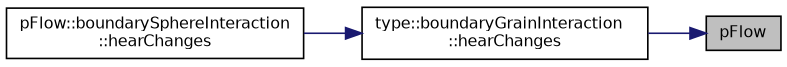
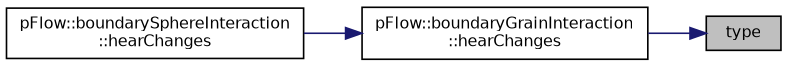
node "type::boundaryGrainInteraction ::hearChanges": label "type::boundaryGrainInteraction ::hearChanges" -> "pFlow::boundaryGrainInteraction ::hearChanges"
node "pFlow": label "pFlow" -> "type"
